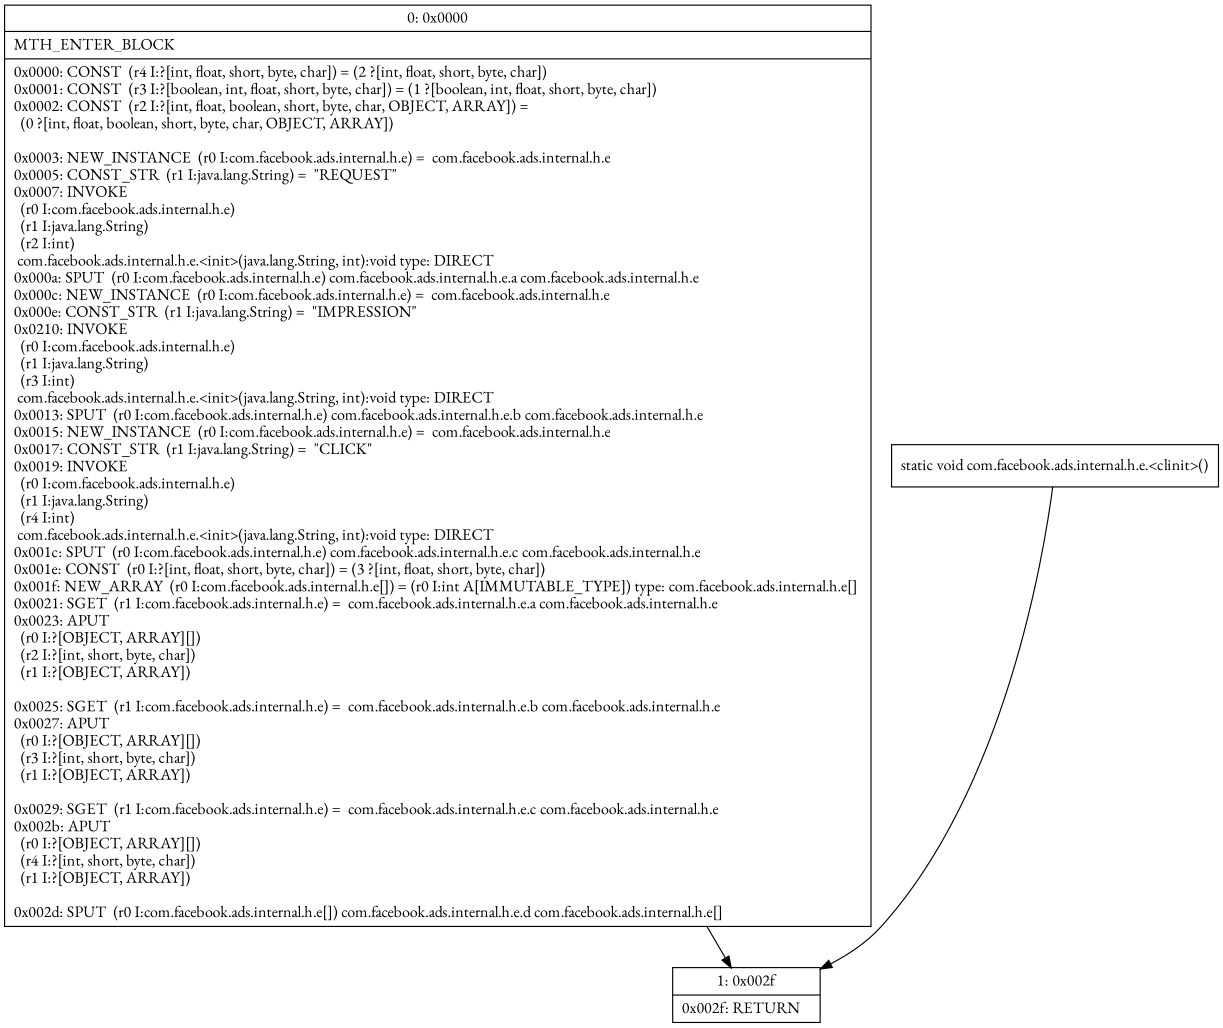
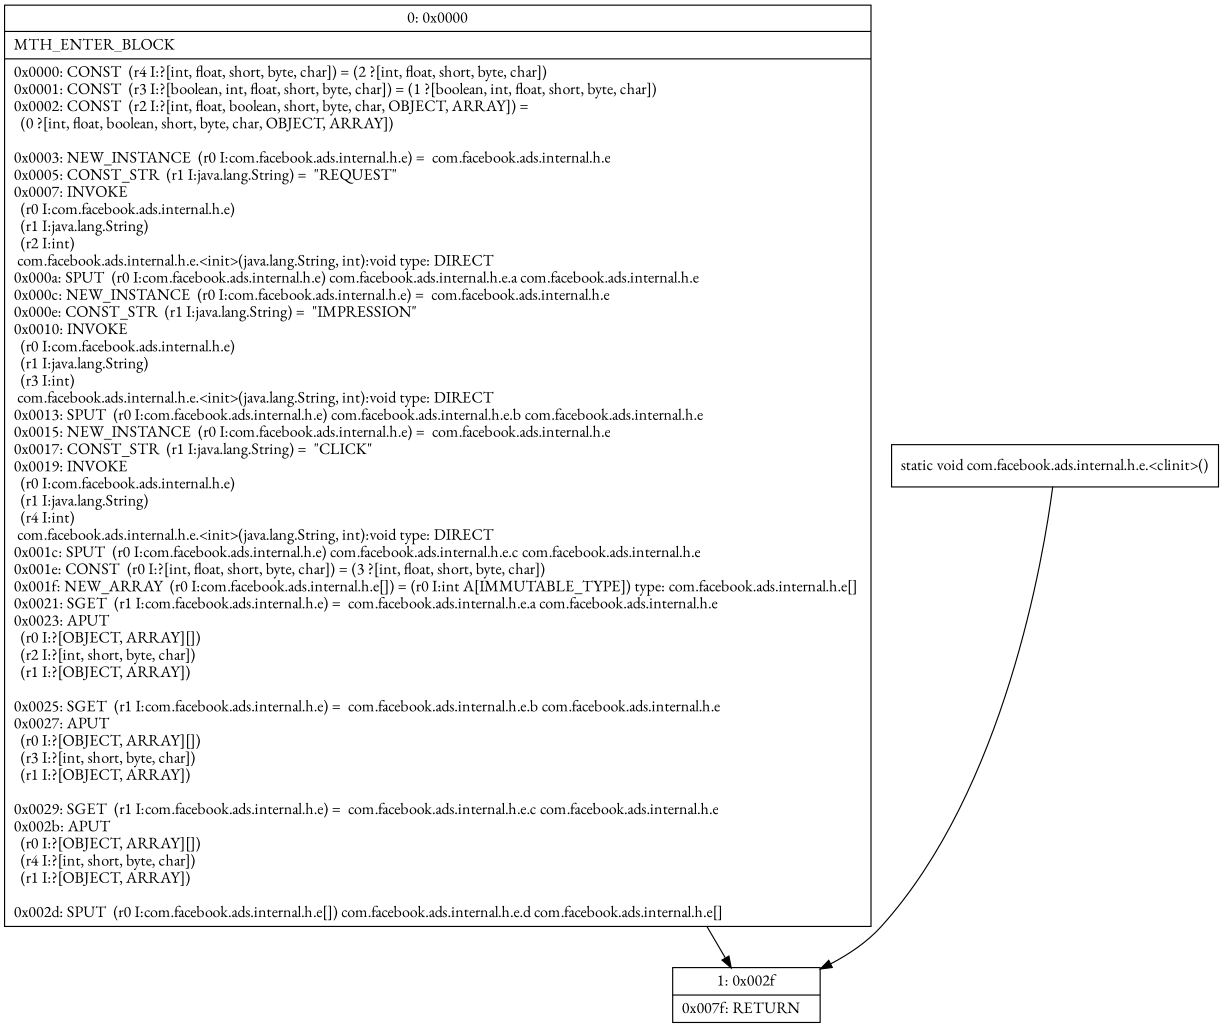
node "0: 0x0000": text "0x0210: INVOKE" -> "0x0010: INVOKE"
node "1: 0x002f": text "0x002f: RETURN" -> "0x007f: RETURN"
